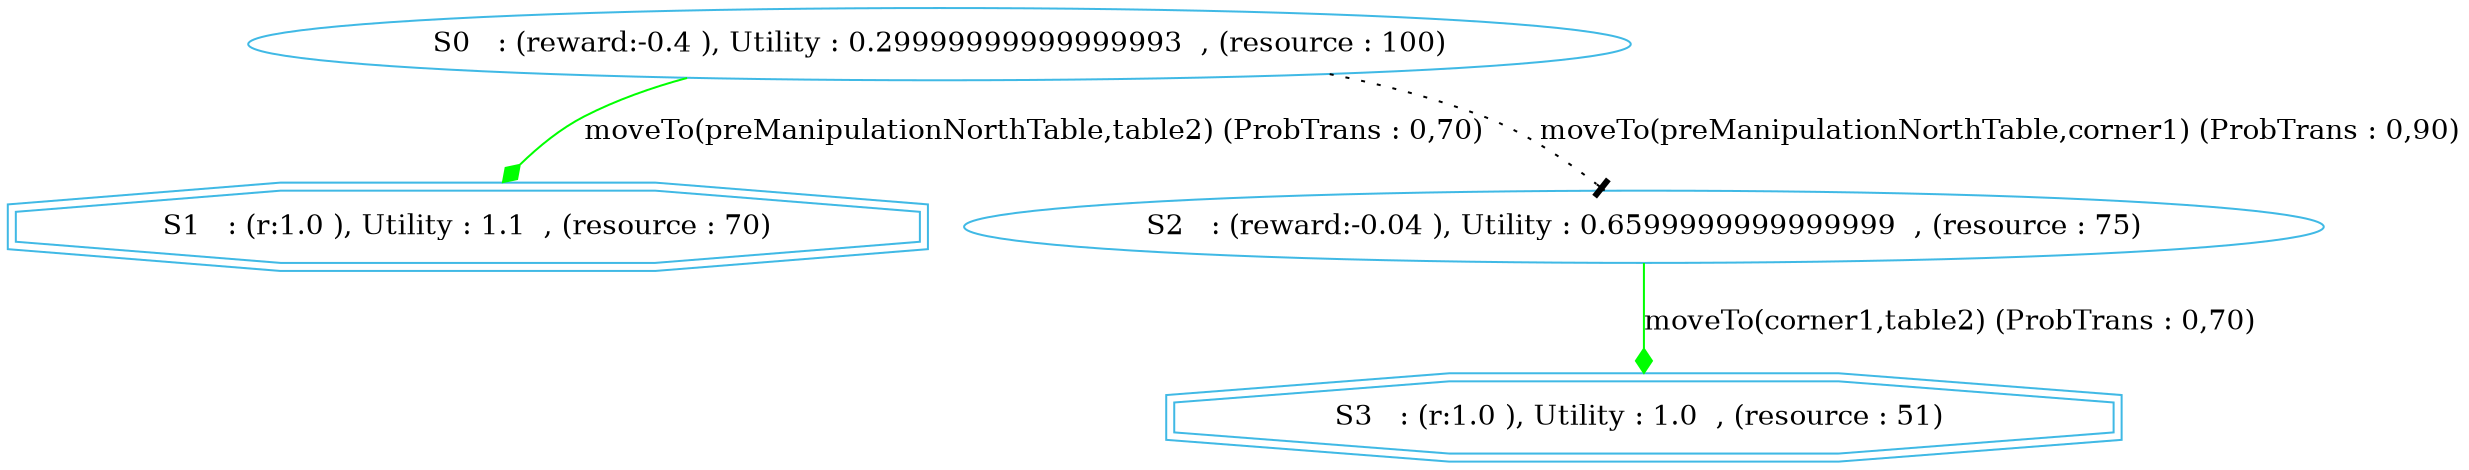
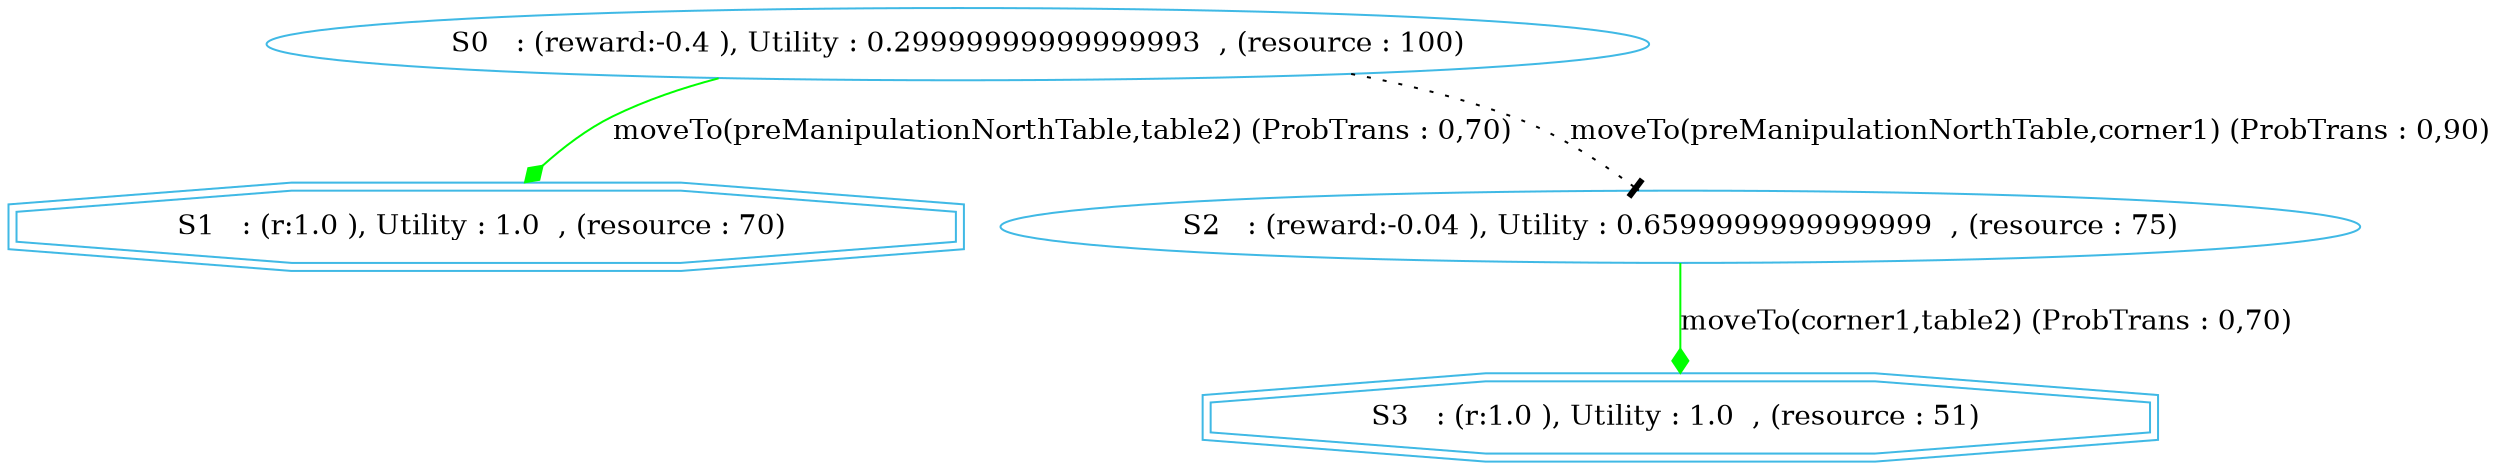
node "S1   : (r:1.0 ), Utility : 1.1  , (resource : 70)": label "S1   : (r:1.0 ), Utility : 1.1  , (resource : 70)" -> "S1   : (r:1.0 ), Utility : 1.0  , (resource : 70)"
